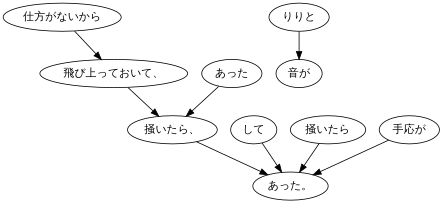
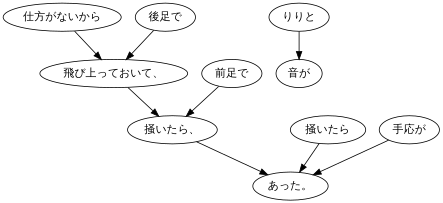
node "後足で": added
node "あった": label "あった" -> "前足で"
node "して": removed
